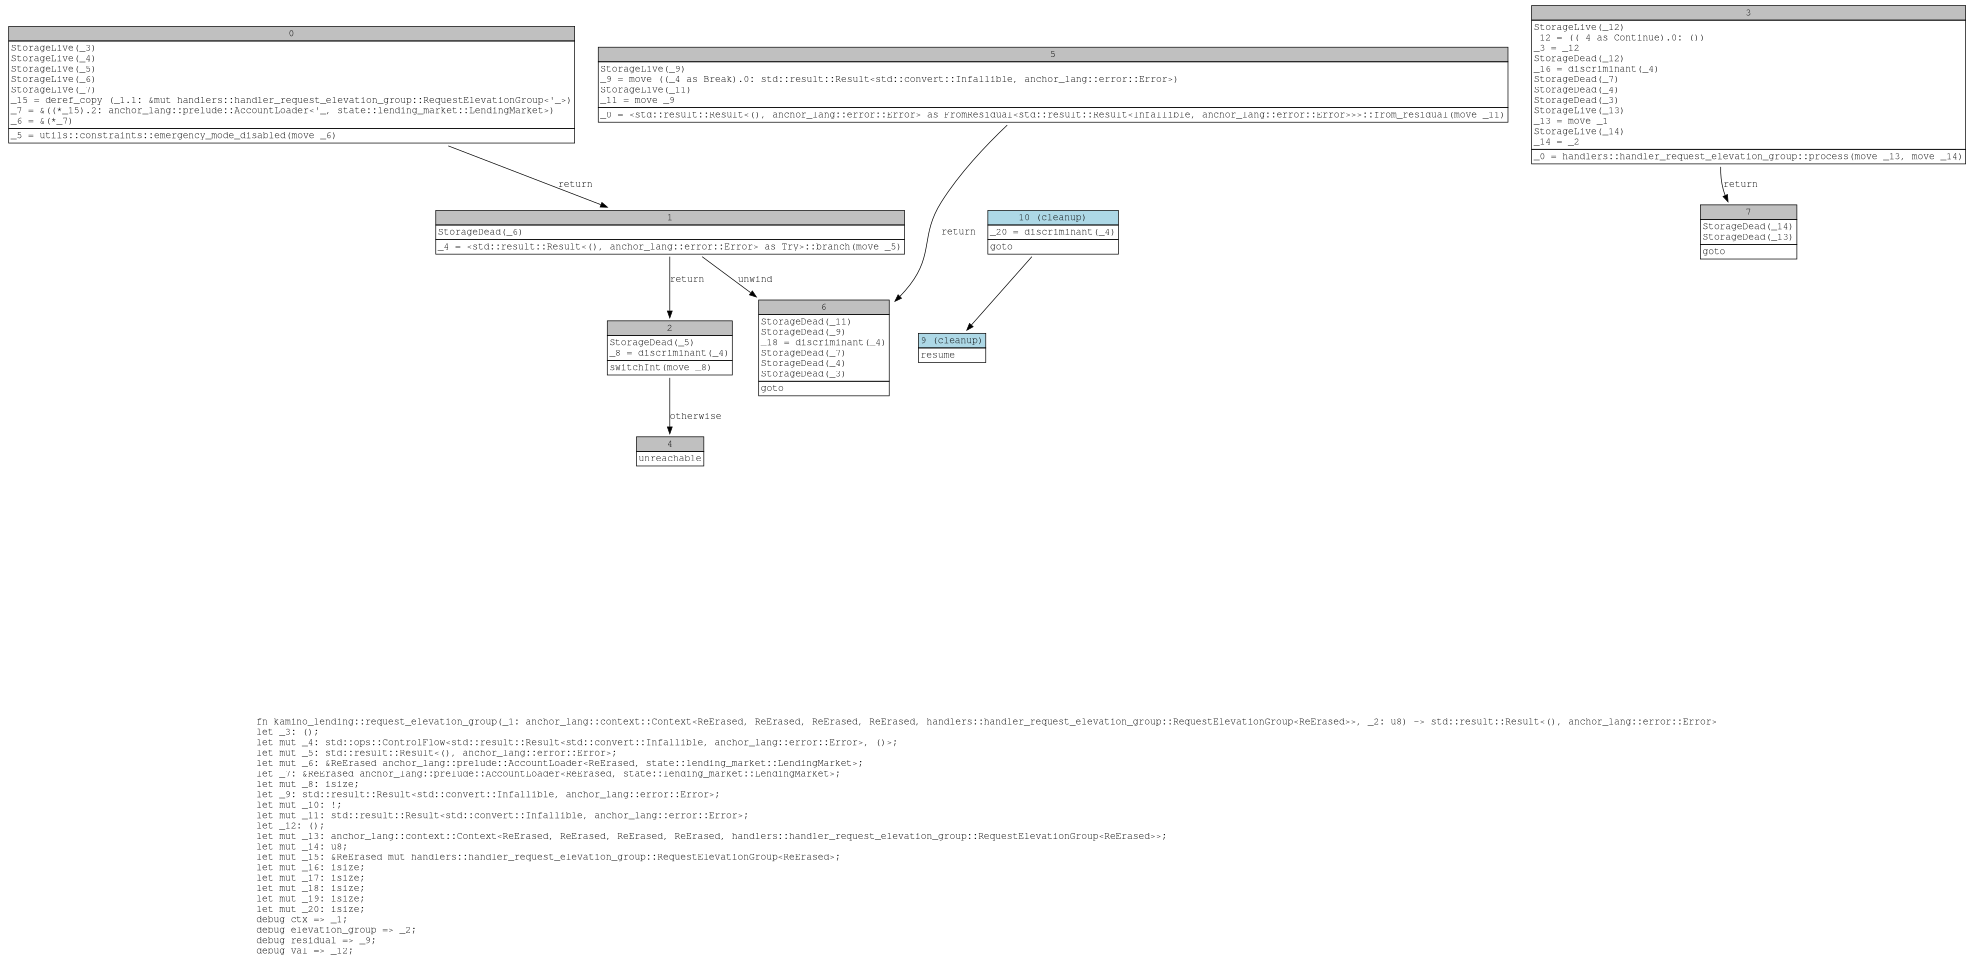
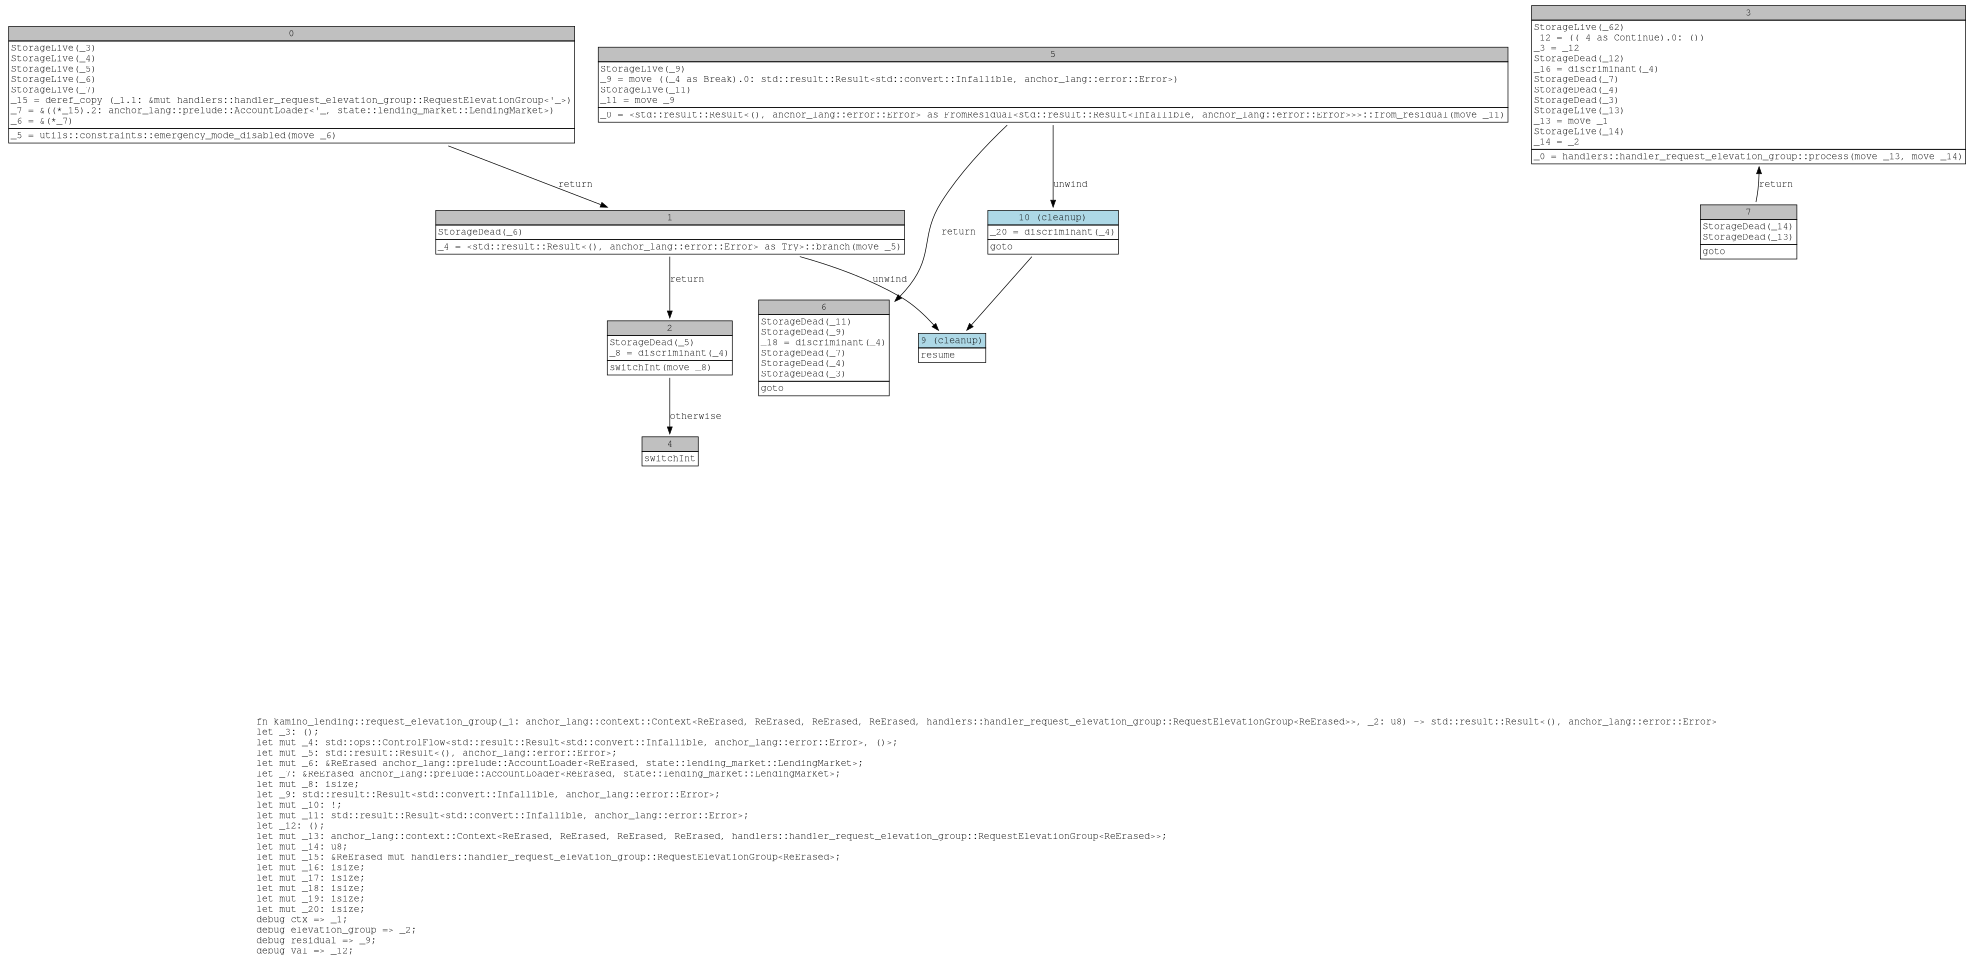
node "3": text "StorageLive(_12)" -> "StorageLive(_62)"
edge "5" -> "10 (cleanup)": added, label "unwind"
edge "3" -> "7": reversed
edge "1" -> "6": now "1" -> "9 (cleanup)"
node "4": text "unreachable" -> "switchInt"
